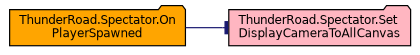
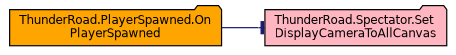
node "ThunderRoad.Spectator.On PlayerSpawned": label "ThunderRoad.Spectator.On PlayerSpawned" -> "ThunderRoad.PlayerSpawned.On PlayerSpawned"
